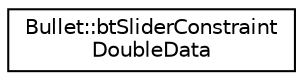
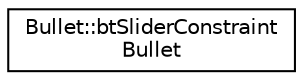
node "Bullet::btSliderConstraint DoubleData": label "Bullet::btSliderConstraint DoubleData" -> "Bullet::btSliderConstraint Bullet"
